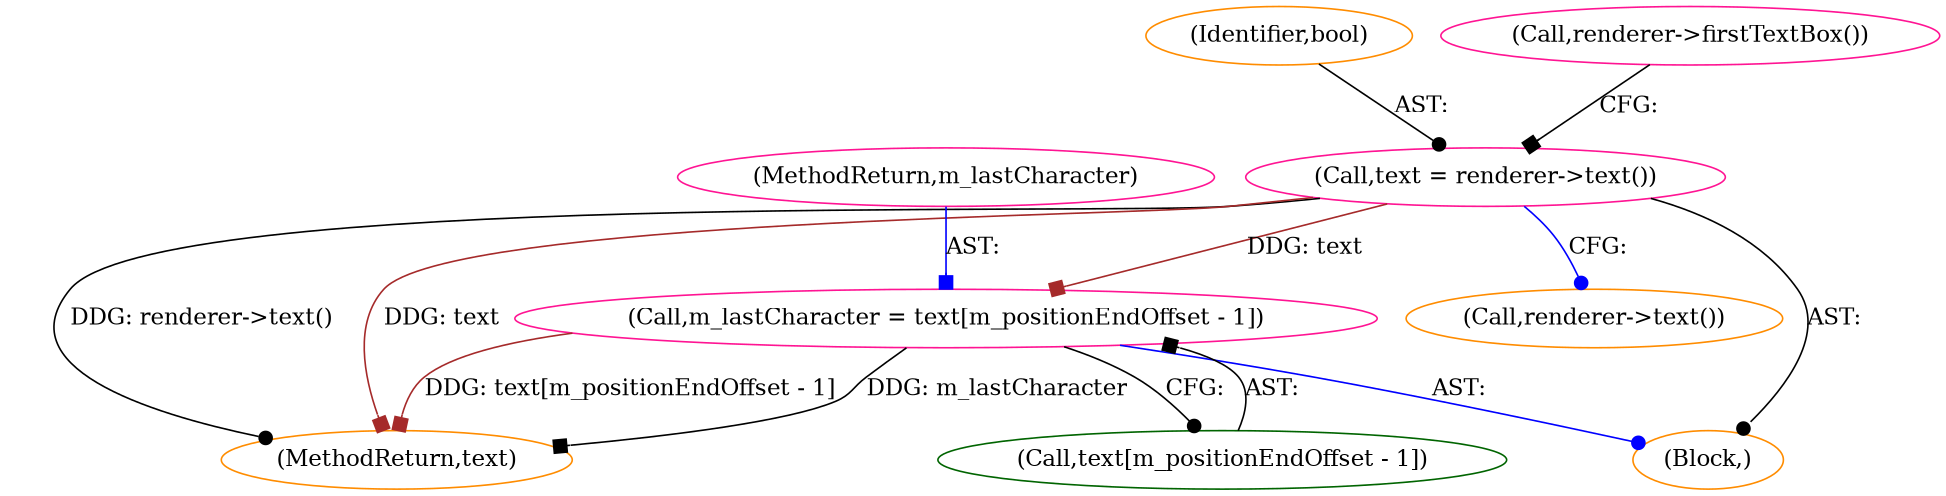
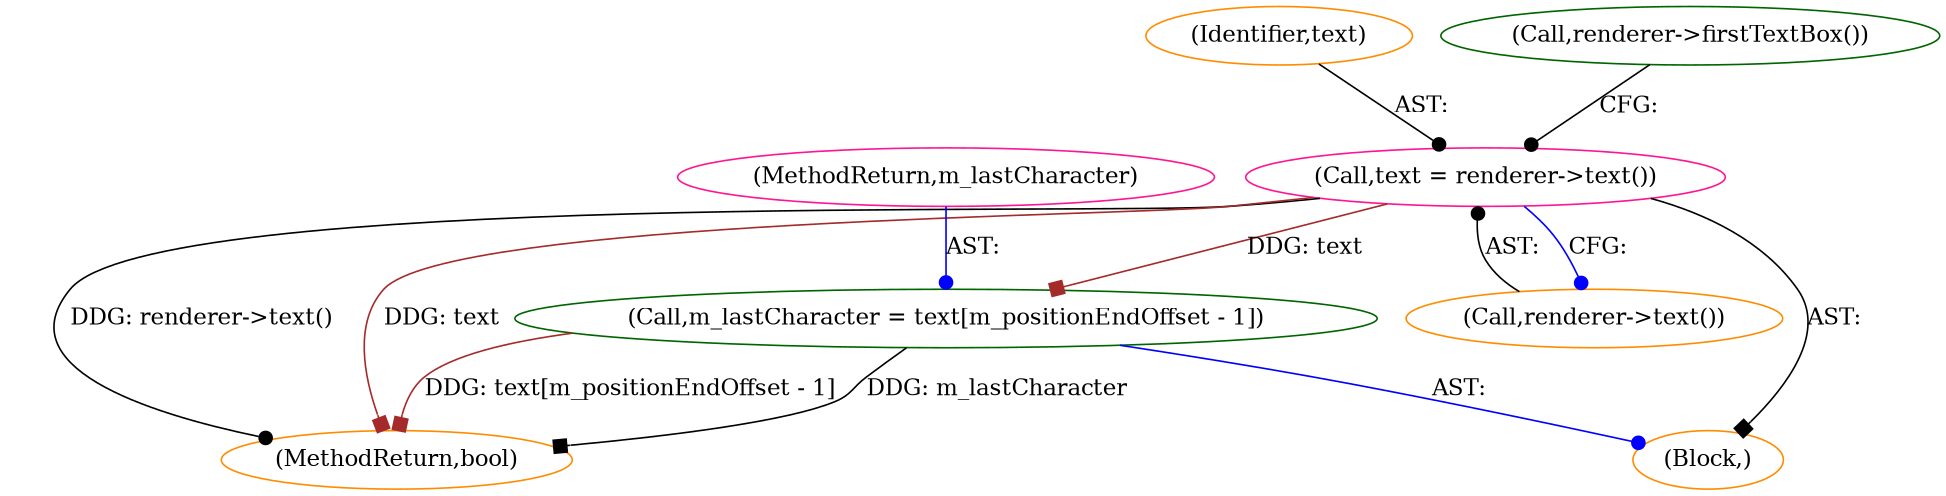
node "(Identifier,bool)": label "(Identifier,bool)" -> "(Identifier,text)"
node "(Call,renderer->firstTextBox())": color deeppink -> darkgreen
edge "(Call,renderer->firstTextBox())" -> "(Call,text = renderer->text())": arrowhead box -> dot
edge "(MethodReturn,m_lastCharacter)" -> "(Call,m_lastCharacter = text[m_positionEndOffset - 1])": arrowhead box -> dot
edge "(Call,renderer->text())" -> "(Call,text = renderer->text())": added, label "AST:"
edge "(Call,text = renderer->text())" -> "(Block,)": arrowhead dot -> box
node "(Call,m_lastCharacter = text[m_positionEndOffset - 1])": color deeppink -> darkgreen
node "(MethodReturn,text)": label "(MethodReturn,text)" -> "(MethodReturn,bool)"
node "(Call,text[m_positionEndOffset - 1])": removed
